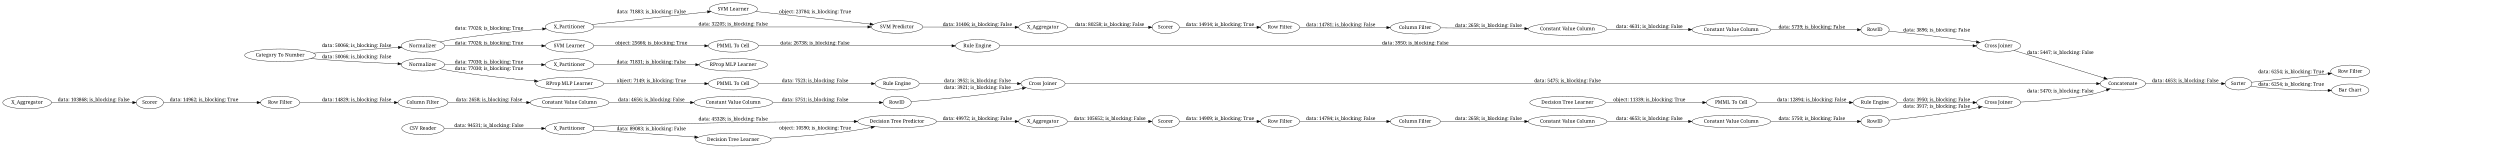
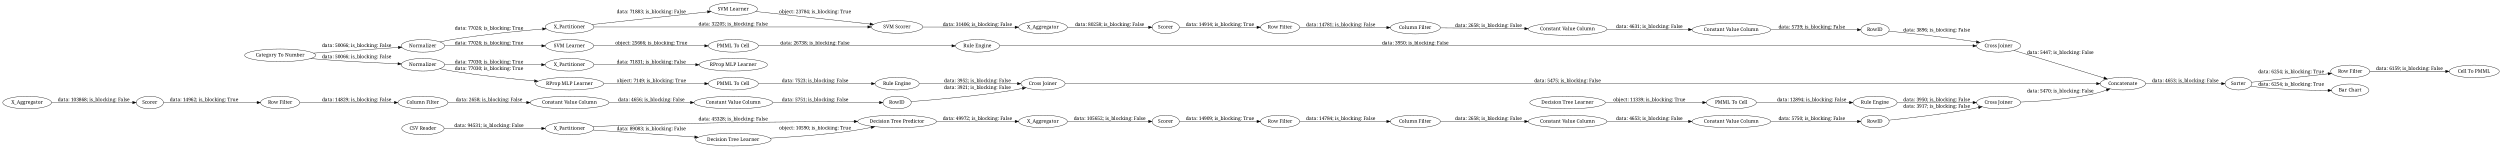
node "SVM Predictor": label "SVM Predictor" -> "SVM Scorer"
node "Cell To PMML": added
